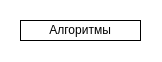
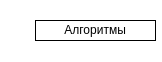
node "Алгоритмы": moved (81, 31) -> (96, 31)
